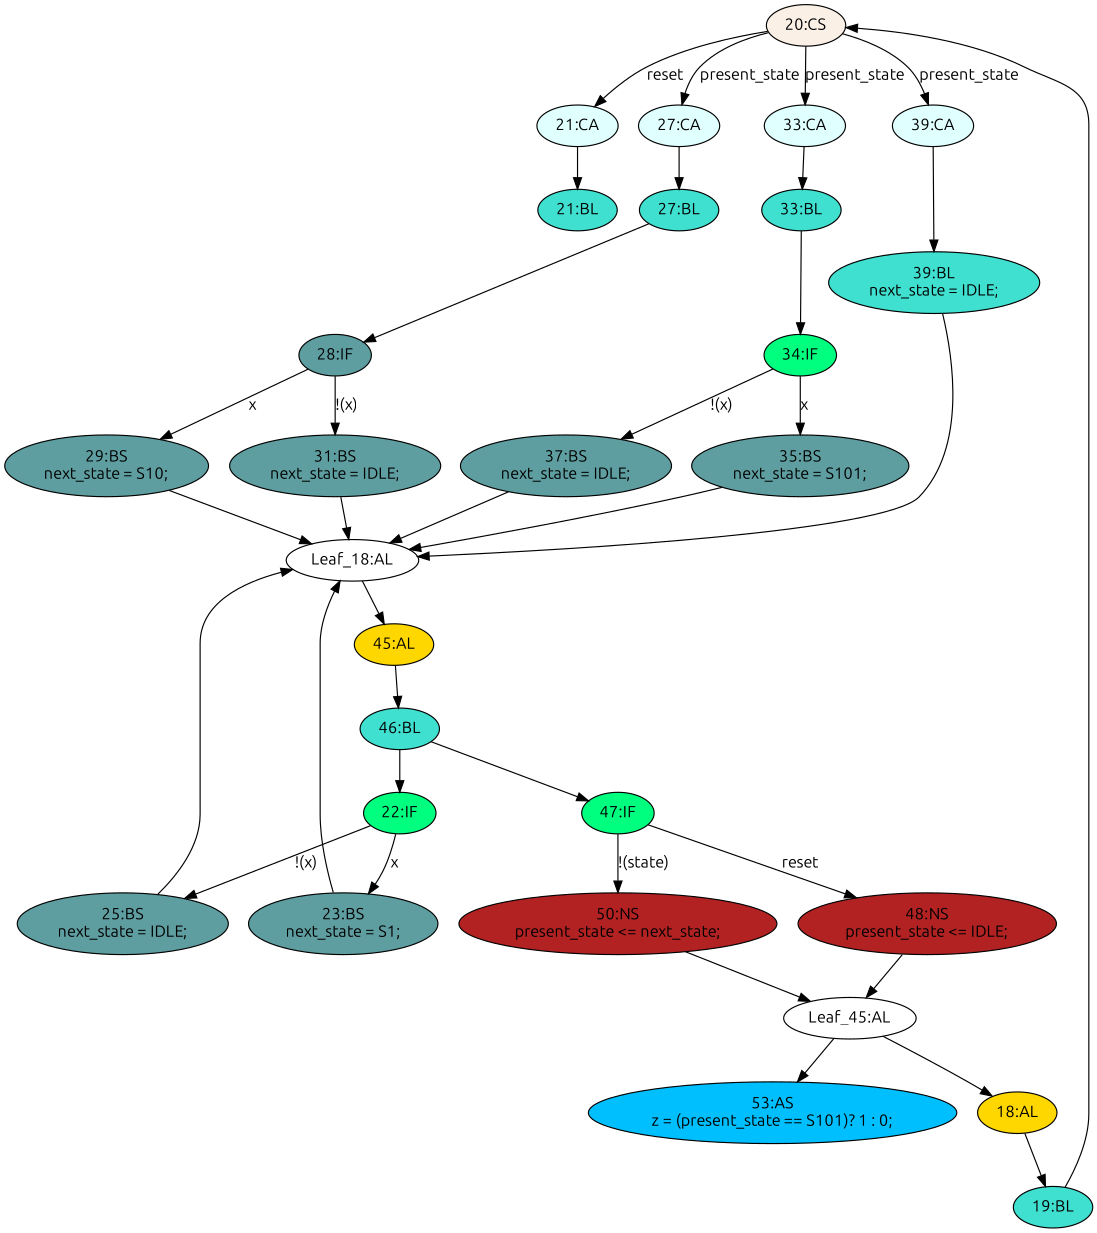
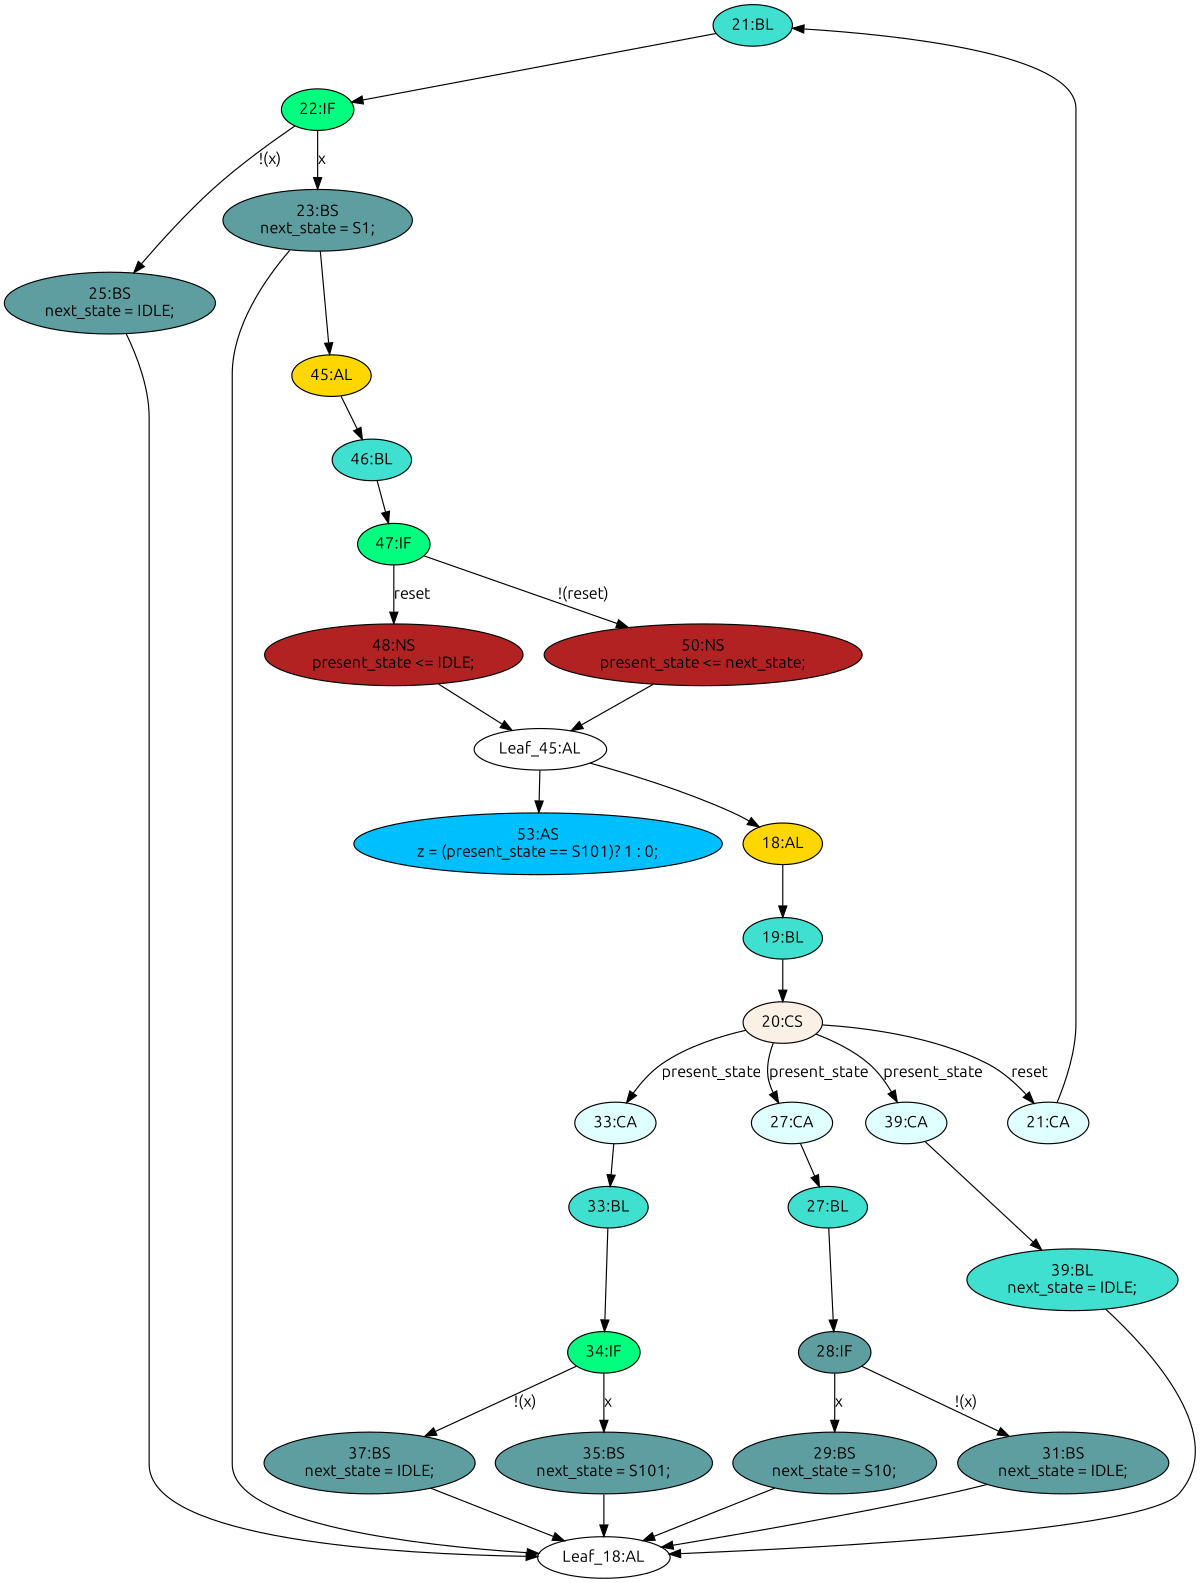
edge "Leaf_18:AL" -> "45:AL": now "23:BS next_state = S1;" -> "45:AL"
edge "46:BL" -> "22:IF": now "21:BL" -> "22:IF"
edge "47:IF" -> "50:NS present_state <= next_state;": label "!(state)" -> "!(reset)"
